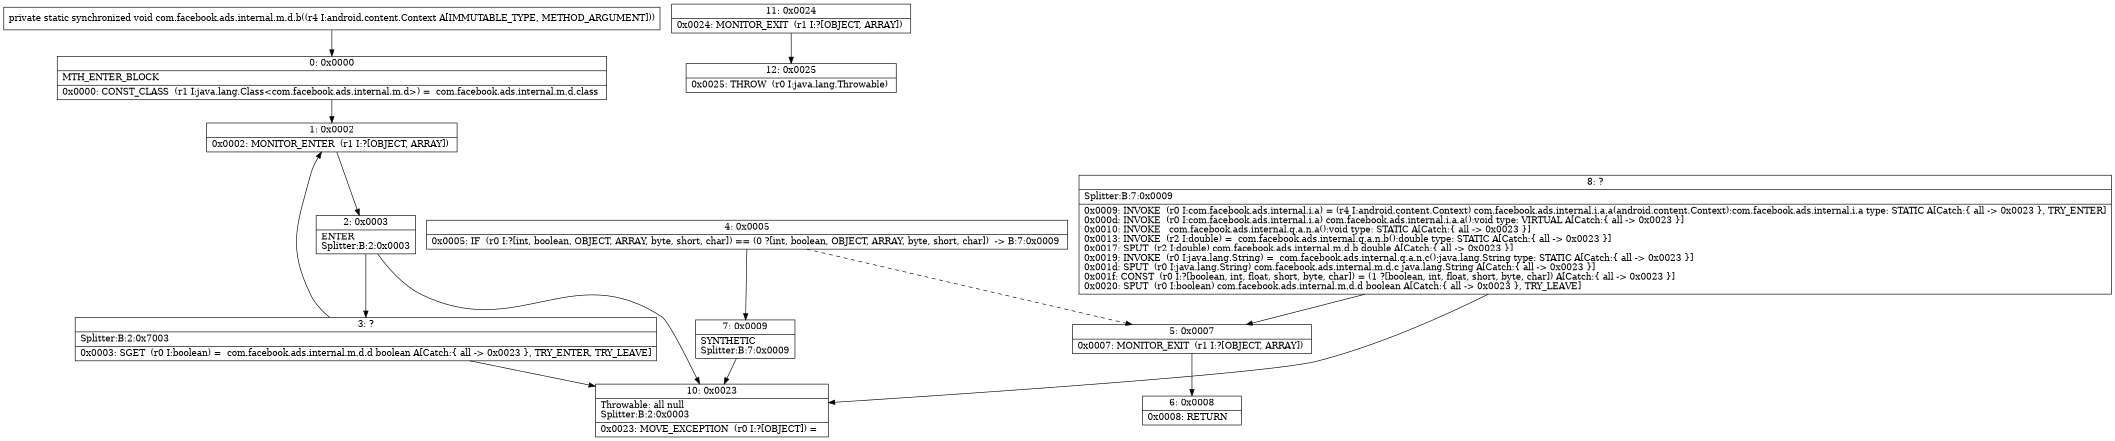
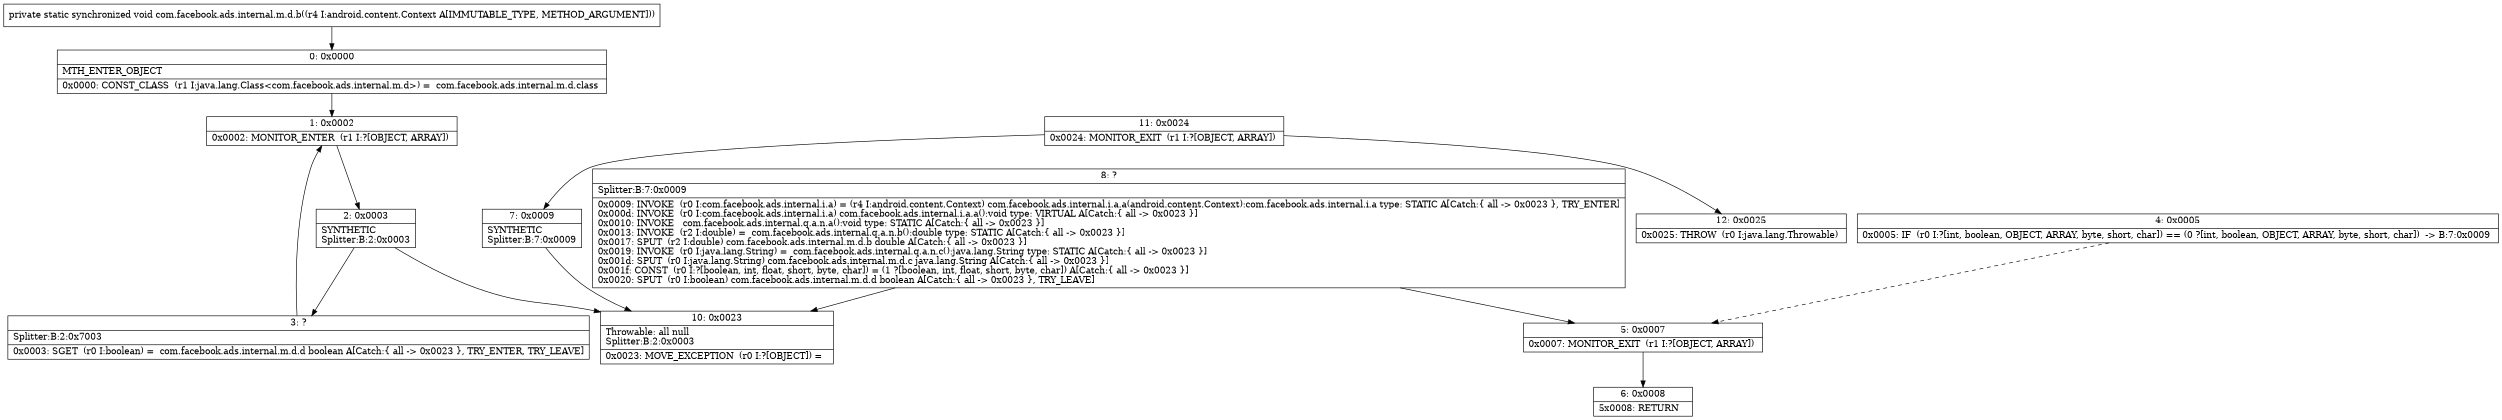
node "0: 0x0000": text "MTH_ENTER_BLOCK" -> "MTH_ENTER_OBJECT"
node "2: 0x0003": text "ENTER" -> "SYNTHETIC"
edge "4: 0x0005" -> "7: 0x0009": now "11: 0x0024" -> "7: 0x0009"
edge "3: ?" -> "10: 0x0023": removed
node "6: 0x0008": text "0x0008: RETURN" -> "5x0008: RETURN"
